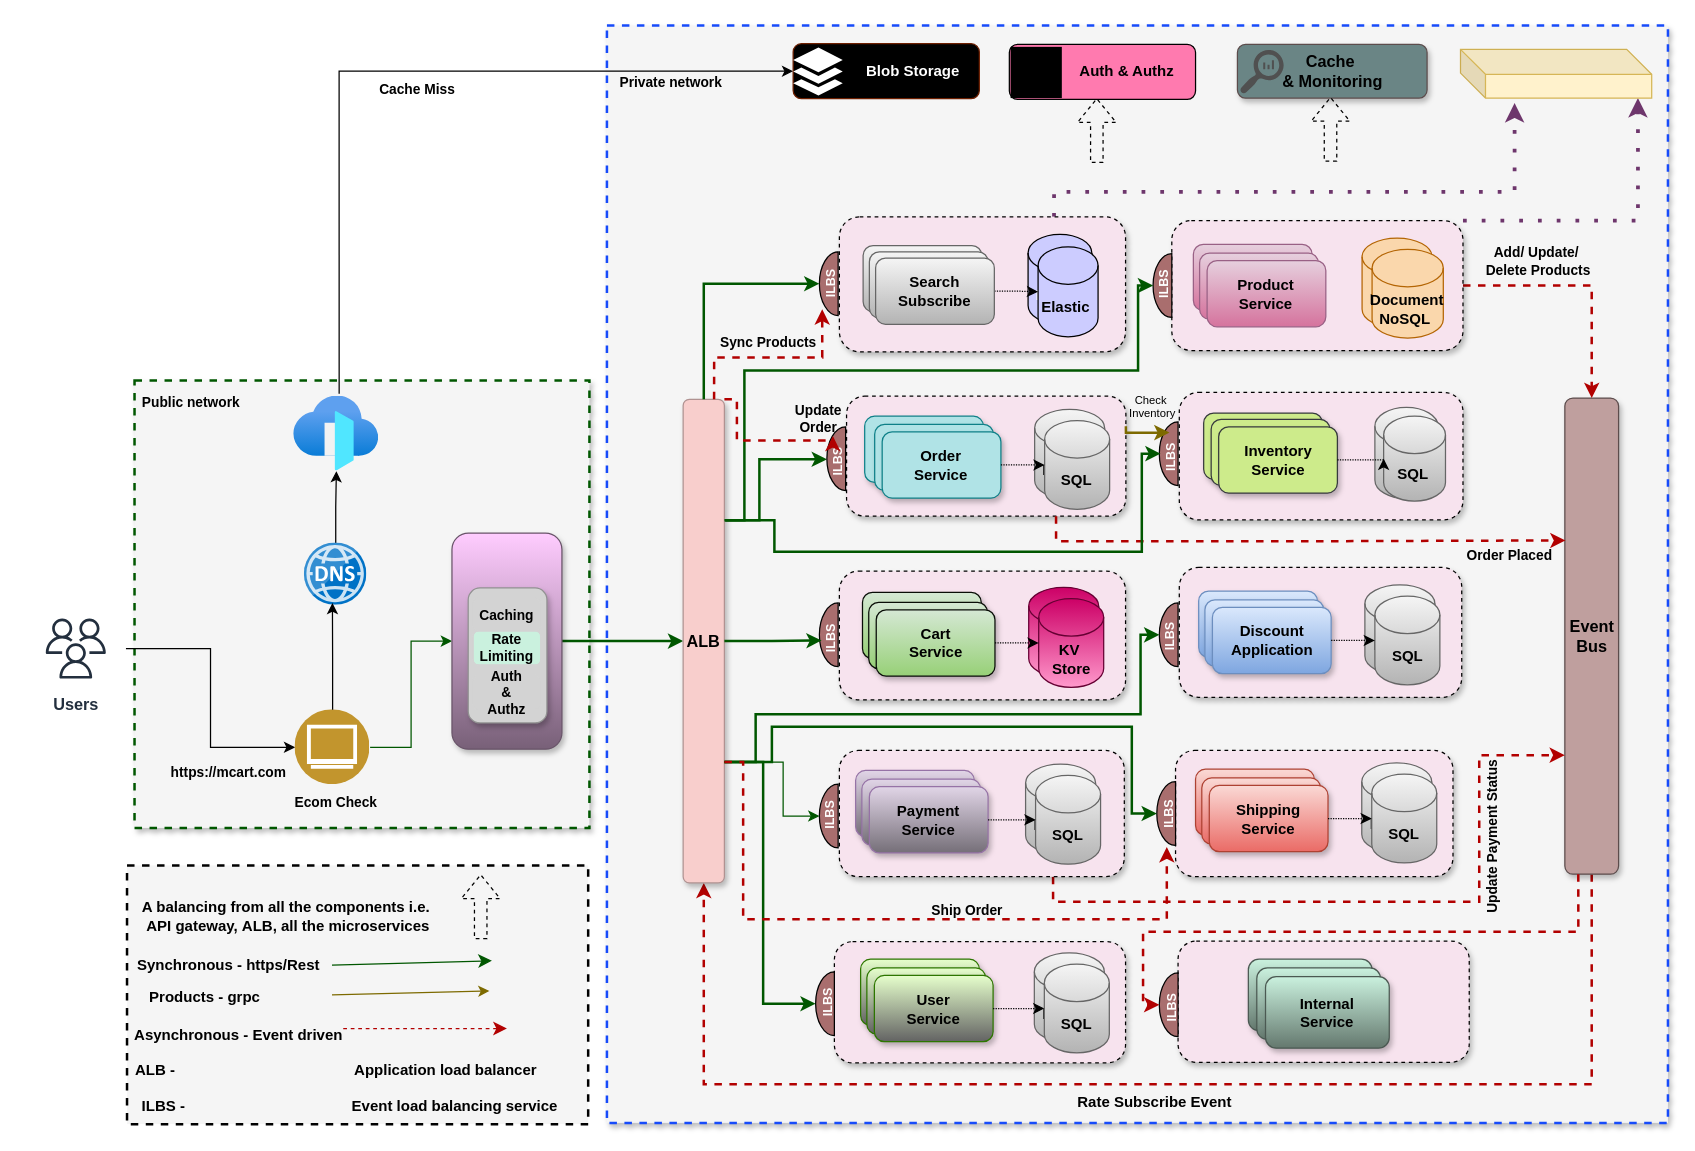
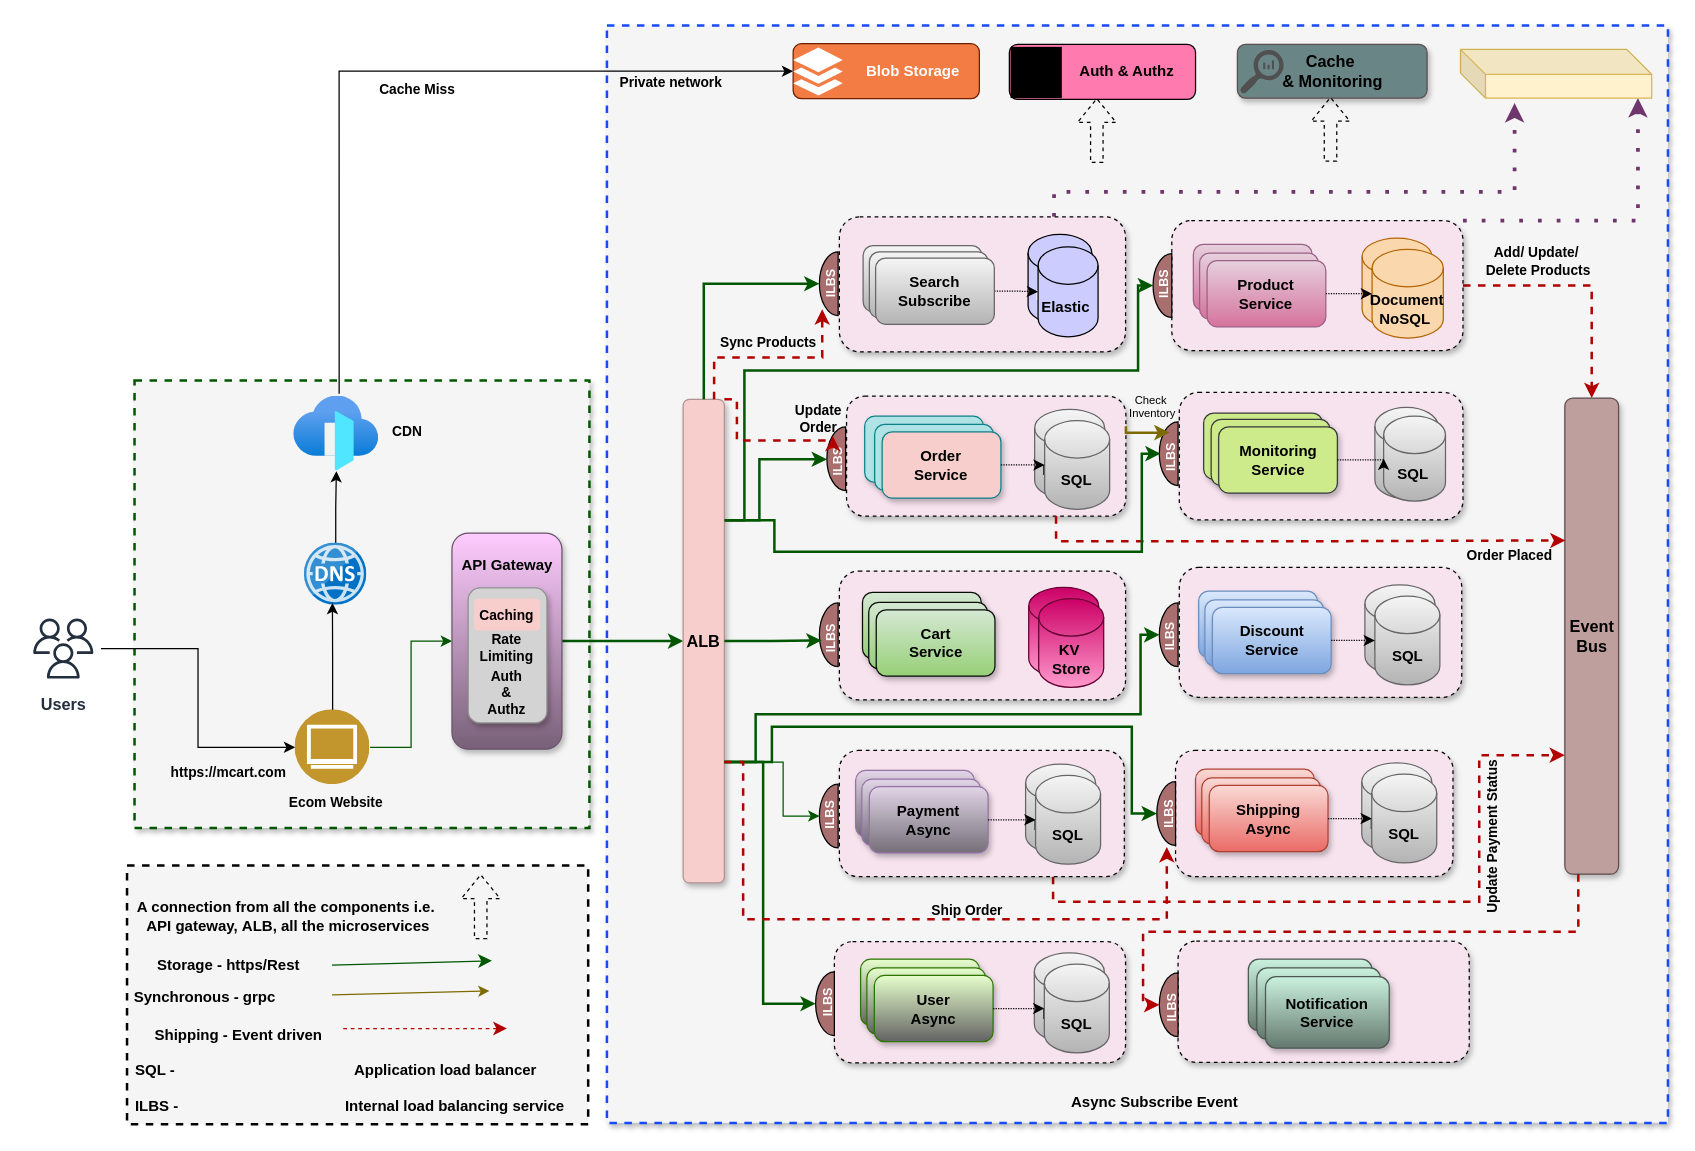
node "Blob Storage": fillcolor #000000 -> #f27c44
edge "Product Service" -> "Document NoSQL": added
node "Public network": removed
node "CDN": added
node "Inventory Service": label "Inventory Service" -> "Monitoring Service"
node "Order Service": fillcolor #b0e3e6 -> #f8cecc
node "API Gateway": added
node "Caching": fillcolor #d3d3d3 -> #f8cecc
node "Discount Application": label "Discount Application" -> "Discount Service"
edge "Cart Service" -> "KV Store": removed
node "Rate Limiting": fillcolor #caf1de -> #d3d3d3
node "Users": size 100x75 -> 75x75
node "Ecom Check": label "Ecom Check" -> "Ecom Website"
node "Shipping Service": label "Shipping Service" -> "Shipping Async"
node "Payment Service": label "Payment Service" -> "Payment Async"
node "A balancing from all the components i.e. API gateway, ALB, all the microservices": label "A balancing from all the components i.e. API gateway, ALB, all the microservices" -> "A connection from all the components i.e. API gateway, ALB, all the microservices"
node "Synchronous - https/Rest": label "Synchronous - https/Rest" -> "Storage - https/Rest"
node "Products - grpc": label "Products - grpc" -> "Synchronous - grpc"
node "User Service": label "User Service" -> "User Async"
node "Internal Service": label "Internal Service" -> "Notification Service"
node "Asynchronous - Event driven": label "Asynchronous - Event driven" -> "Shipping - Event driven"
node "ALB - Application load balancer": label "ALB - Application load balancer" -> "SQL - Application load balancer"
edge "Event Bus" -> "ALB": removed
node "Rate Subscribe Event": label "Rate Subscribe Event" -> "Async Subscribe Event"
node "ILBS - Event load balancing service": label "ILBS - Event load balancing service" -> "ILBS - Internal load balancing service"
